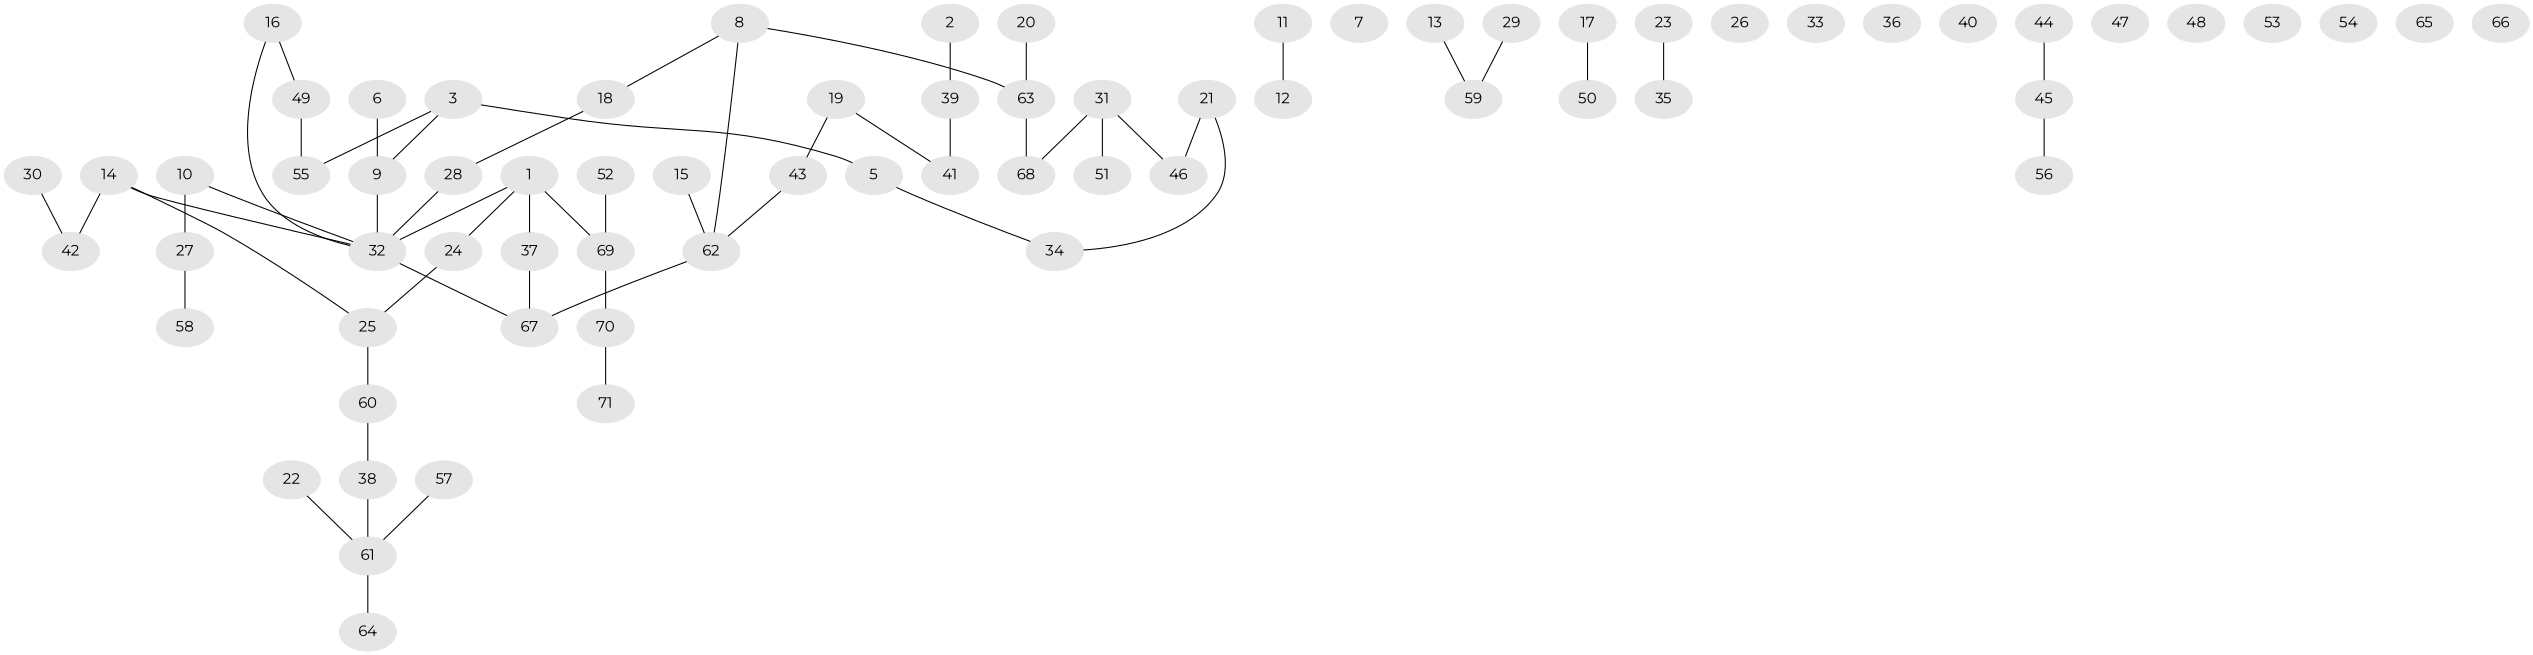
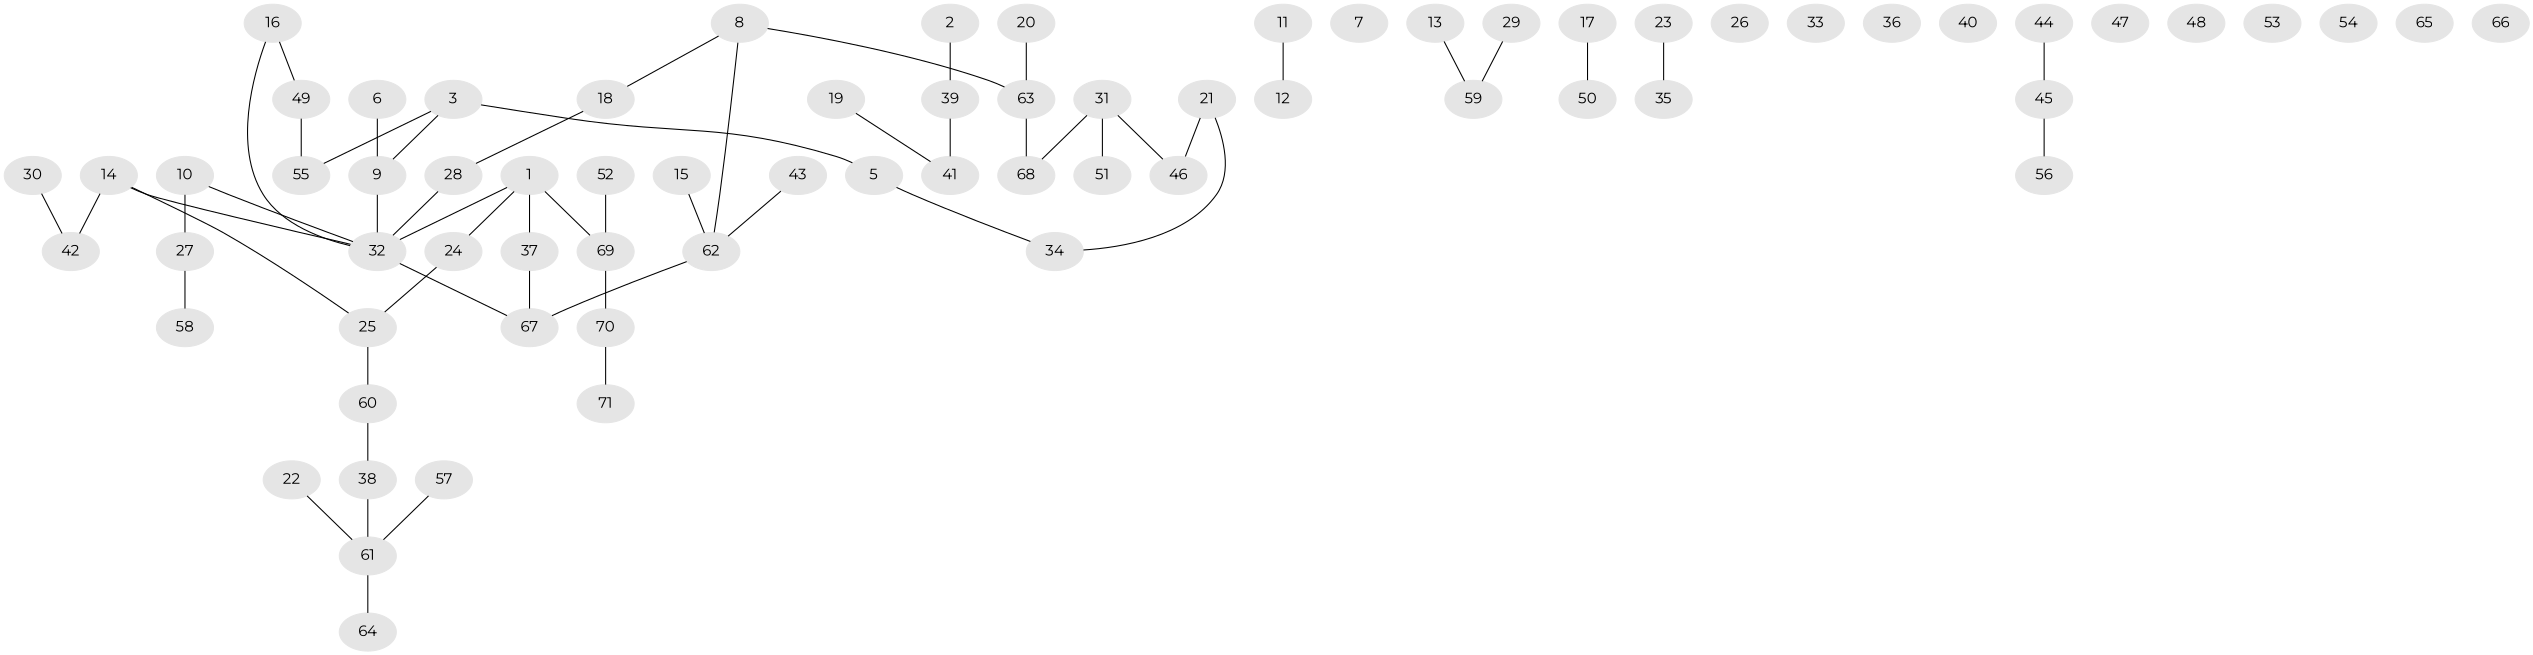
edge "19" -- "43": removed
